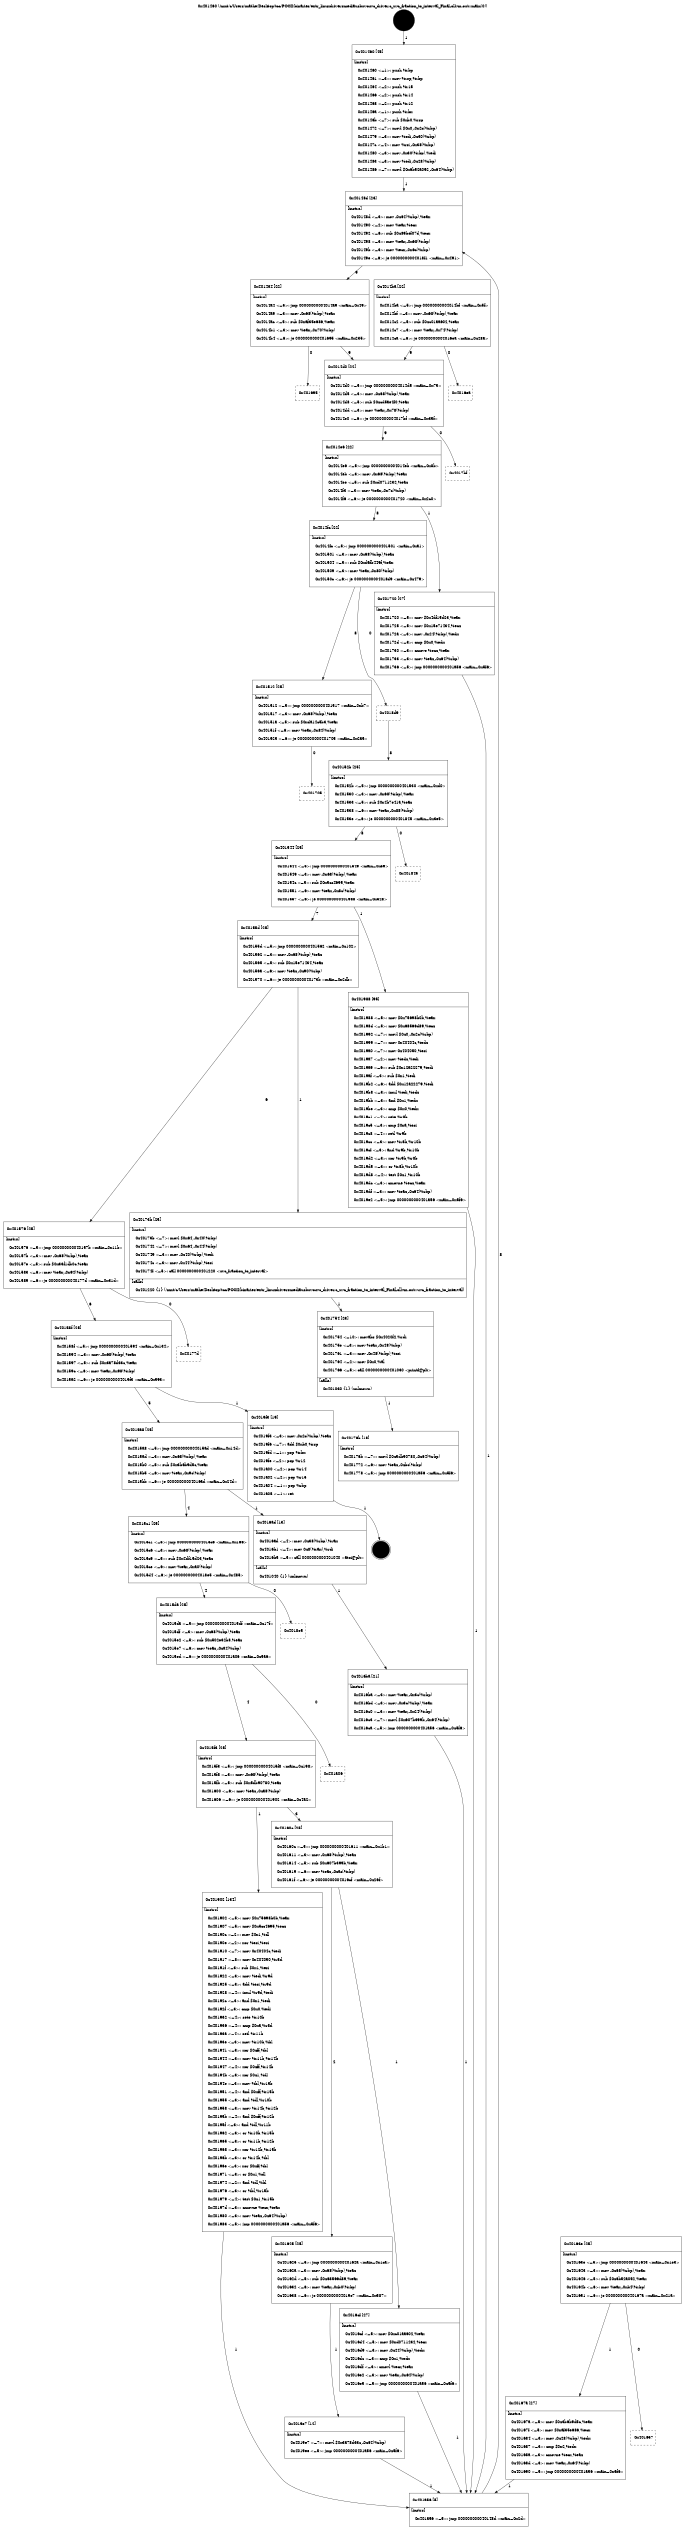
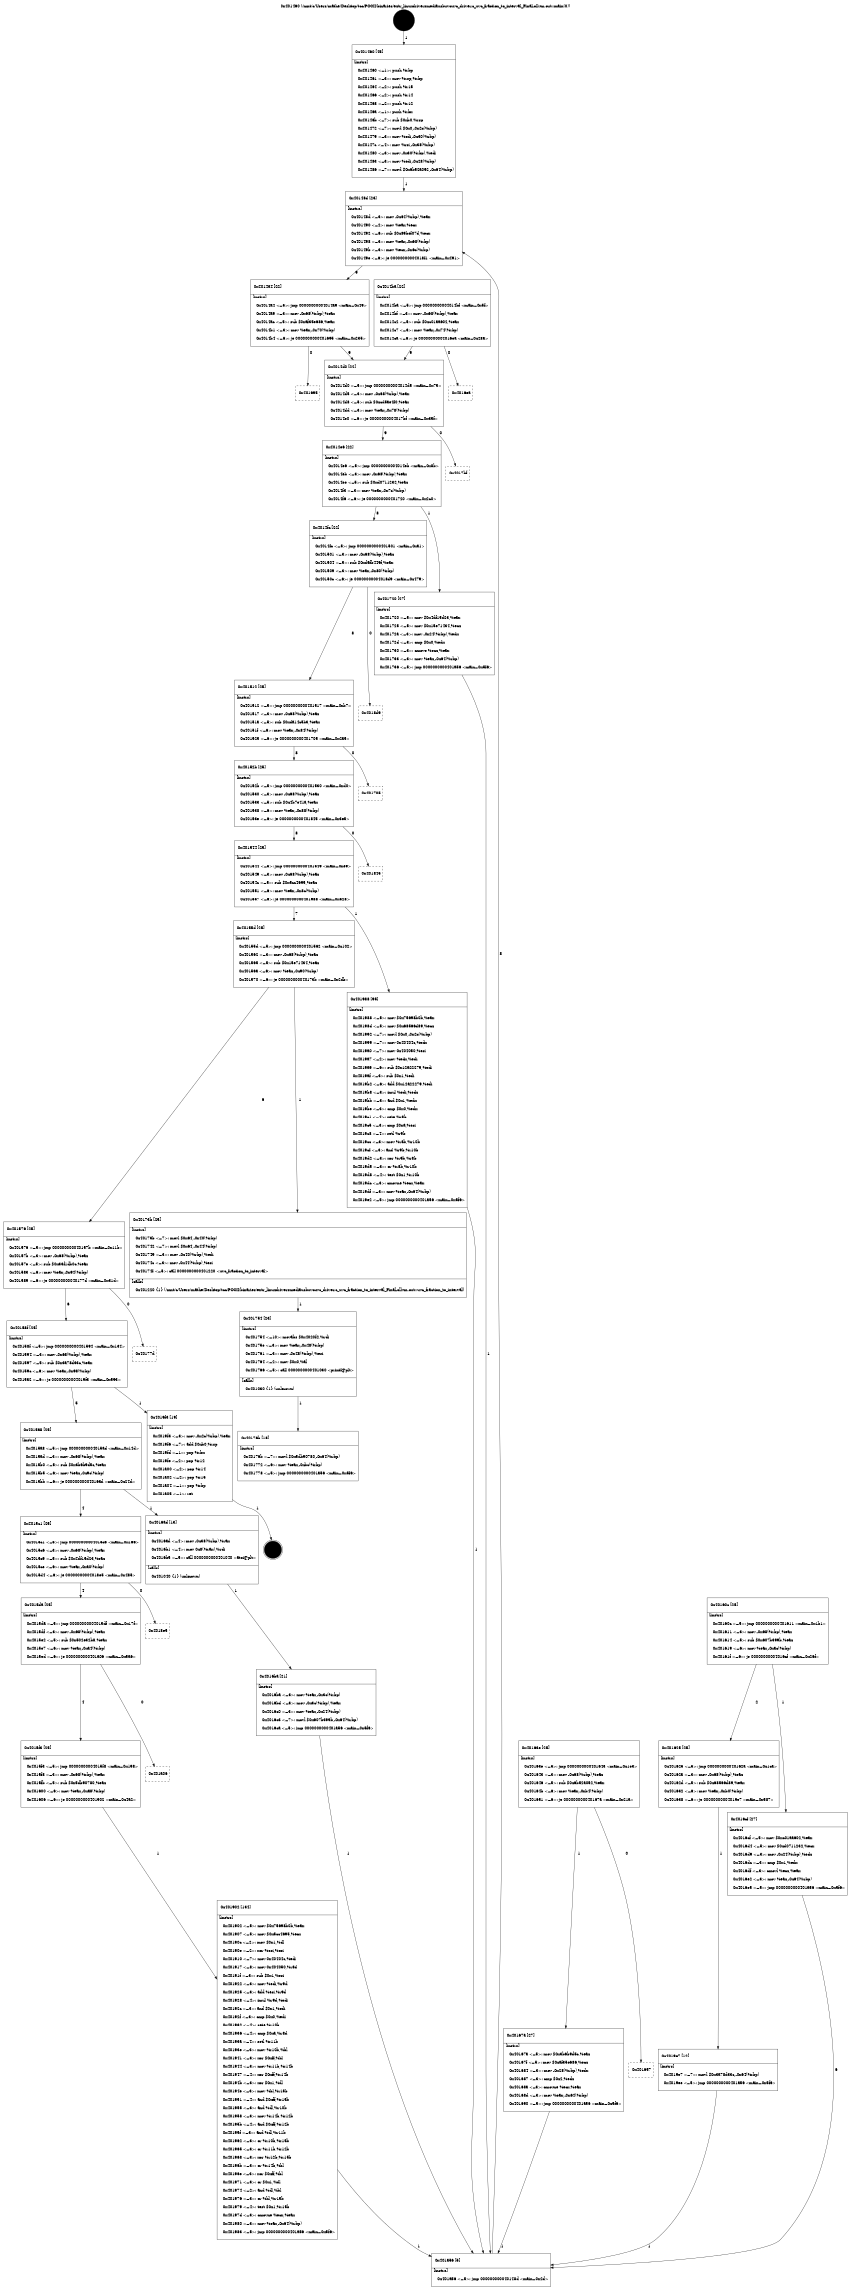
edge "0x4018d9" -> "0x40152b [25]": now "0x401512 [25]" -> "0x40152b [25]"
edge "0x4015f3 [25]" -> "0x40160c [25]": removed, label "3"
edge "0x4016cf [27]" -> "0x401a56 [5]": label " 1" -> " 6"
